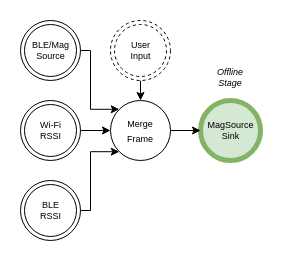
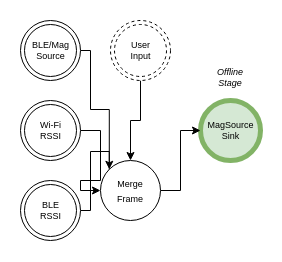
node "Merge Frame": moved (141, 131) -> (131, 191)
